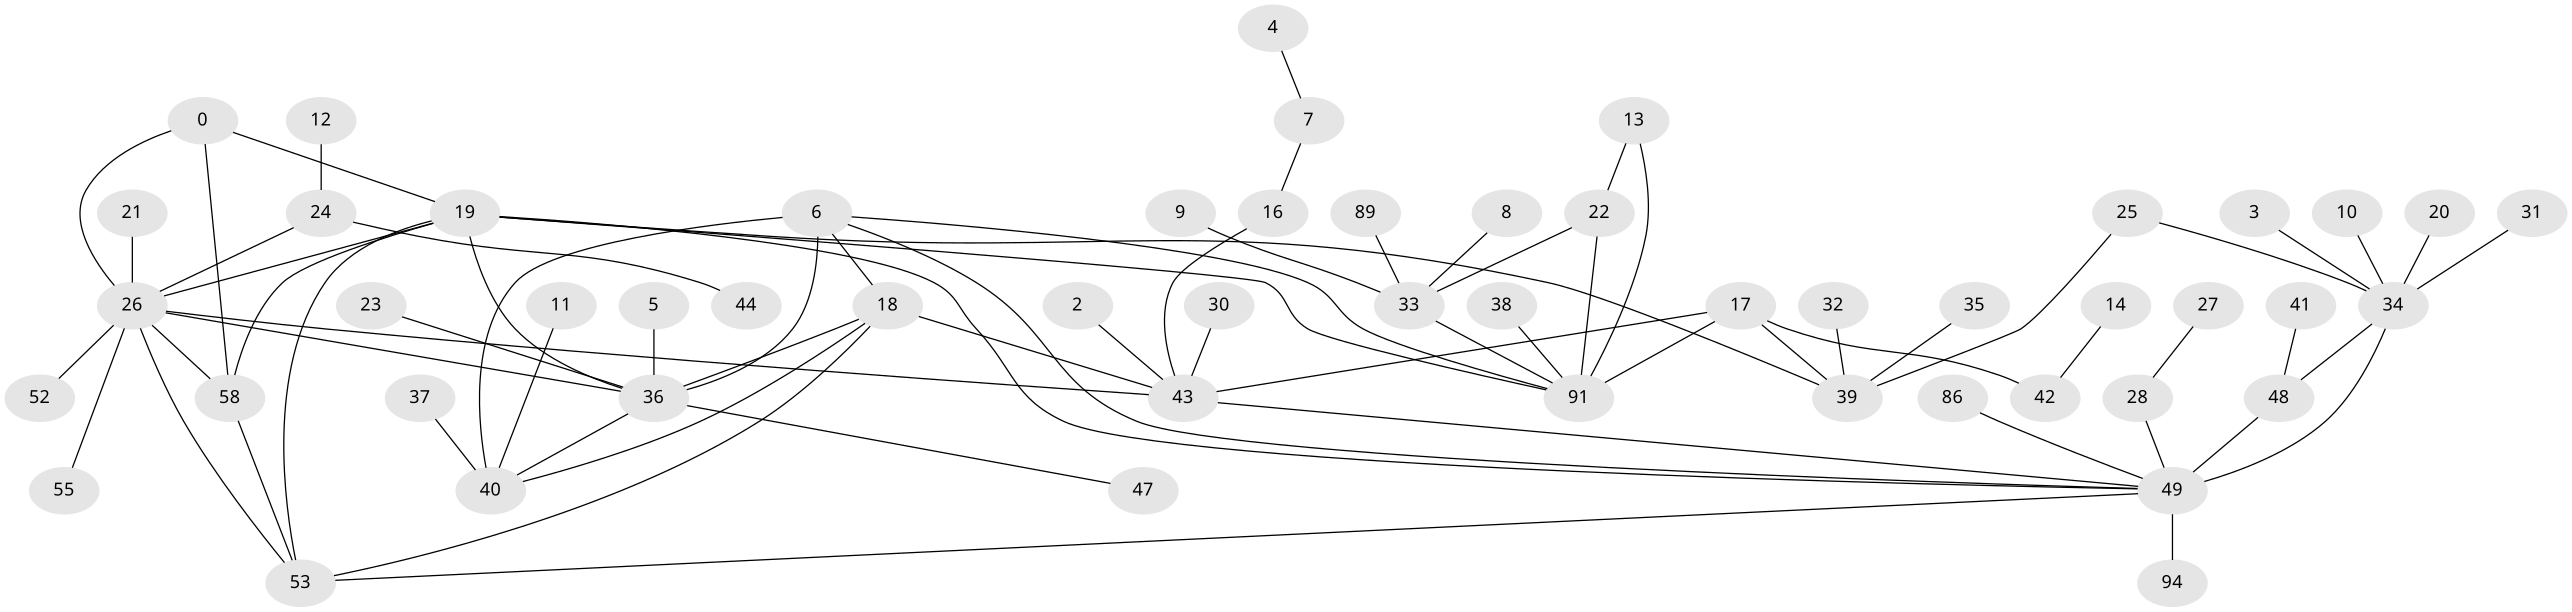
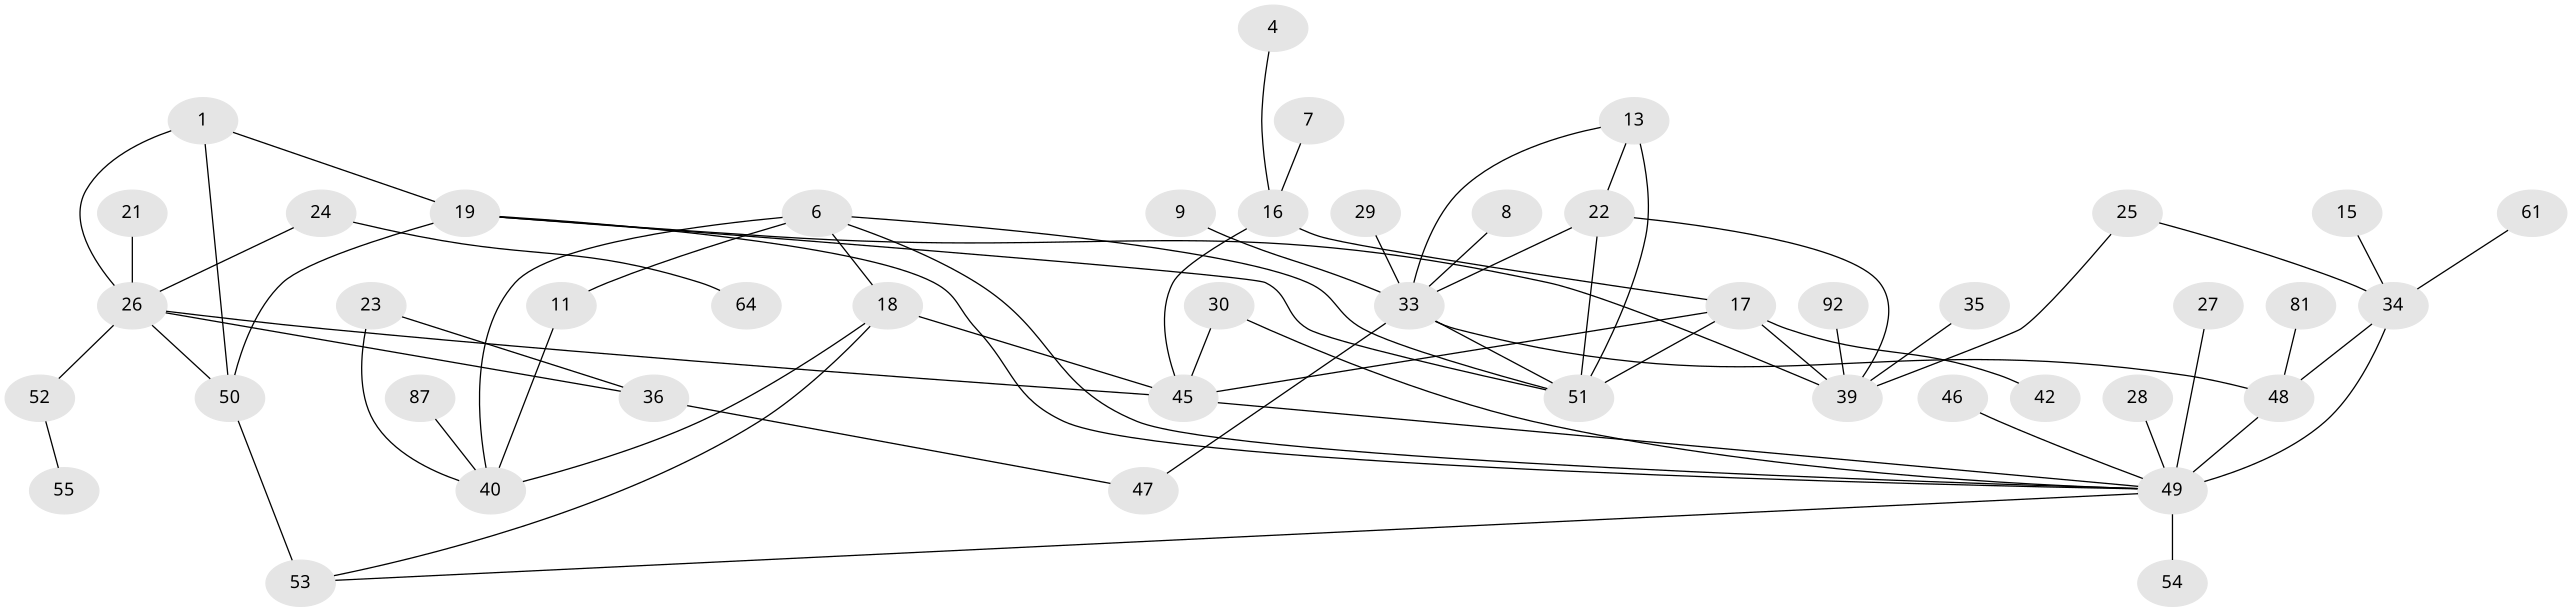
edge "4" -- "7": now "4" -- "16"
node "0": label "0" -> "1"
node "12": removed
edge "13" -- "33": added
node "89": label "89" -> "29"
node "3": removed
node "10": label "10" -> "15"
node "20": removed
node "31": label "31" -> "61"
edge "22" -- "39": added
edge "19" -- "26": removed
edge "16" -- "17": added
node "5": removed
node "44": label "44" -> "64"
node "2": removed
node "38": removed
node "32": label "32" -> "92"
node "14": removed
node "41": label "41" -> "81"
edge "19" -- "36": removed
edge "6" -- "36": now "6" -- "11"
edge "18" -- "36": removed
edge "27" -- "28": now "27" -- "49"
edge "19" -- "53": removed
edge "33" -- "48": added
edge "26" -- "55": now "52" -- "55"
node "58": label "58" -> "50"
node "37": label "37" -> "87"
node "43": label "43" -> "45"
edge "33" -- "47": added
node "91": label "91" -> "51"
node "86": label "86" -> "46"
edge "36" -- "40": now "23" -- "40"
edge "26" -- "53": removed
edge "30" -- "49": added
node "94": label "94" -> "54"
